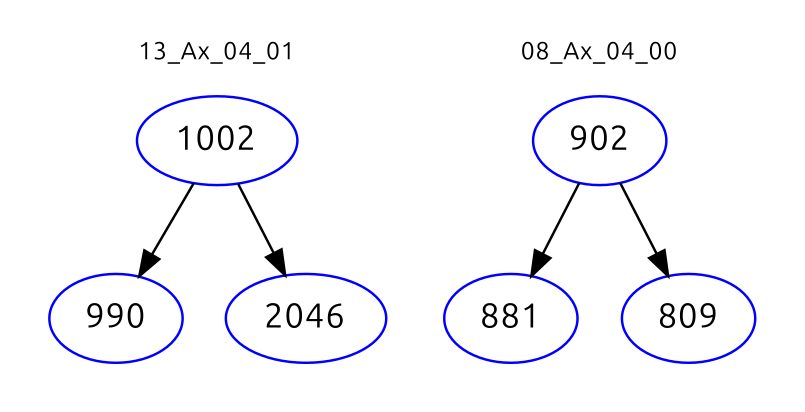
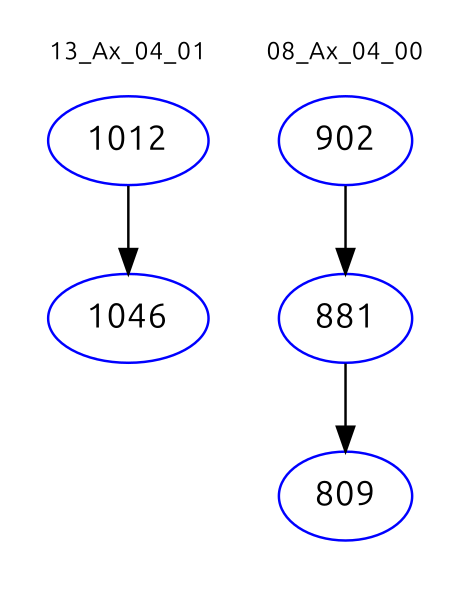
node "1002": label "1002" -> "1012"
edge "902" -> "809": now "881" -> "809"
node "990": removed
node "2046": label "2046" -> "1046"
